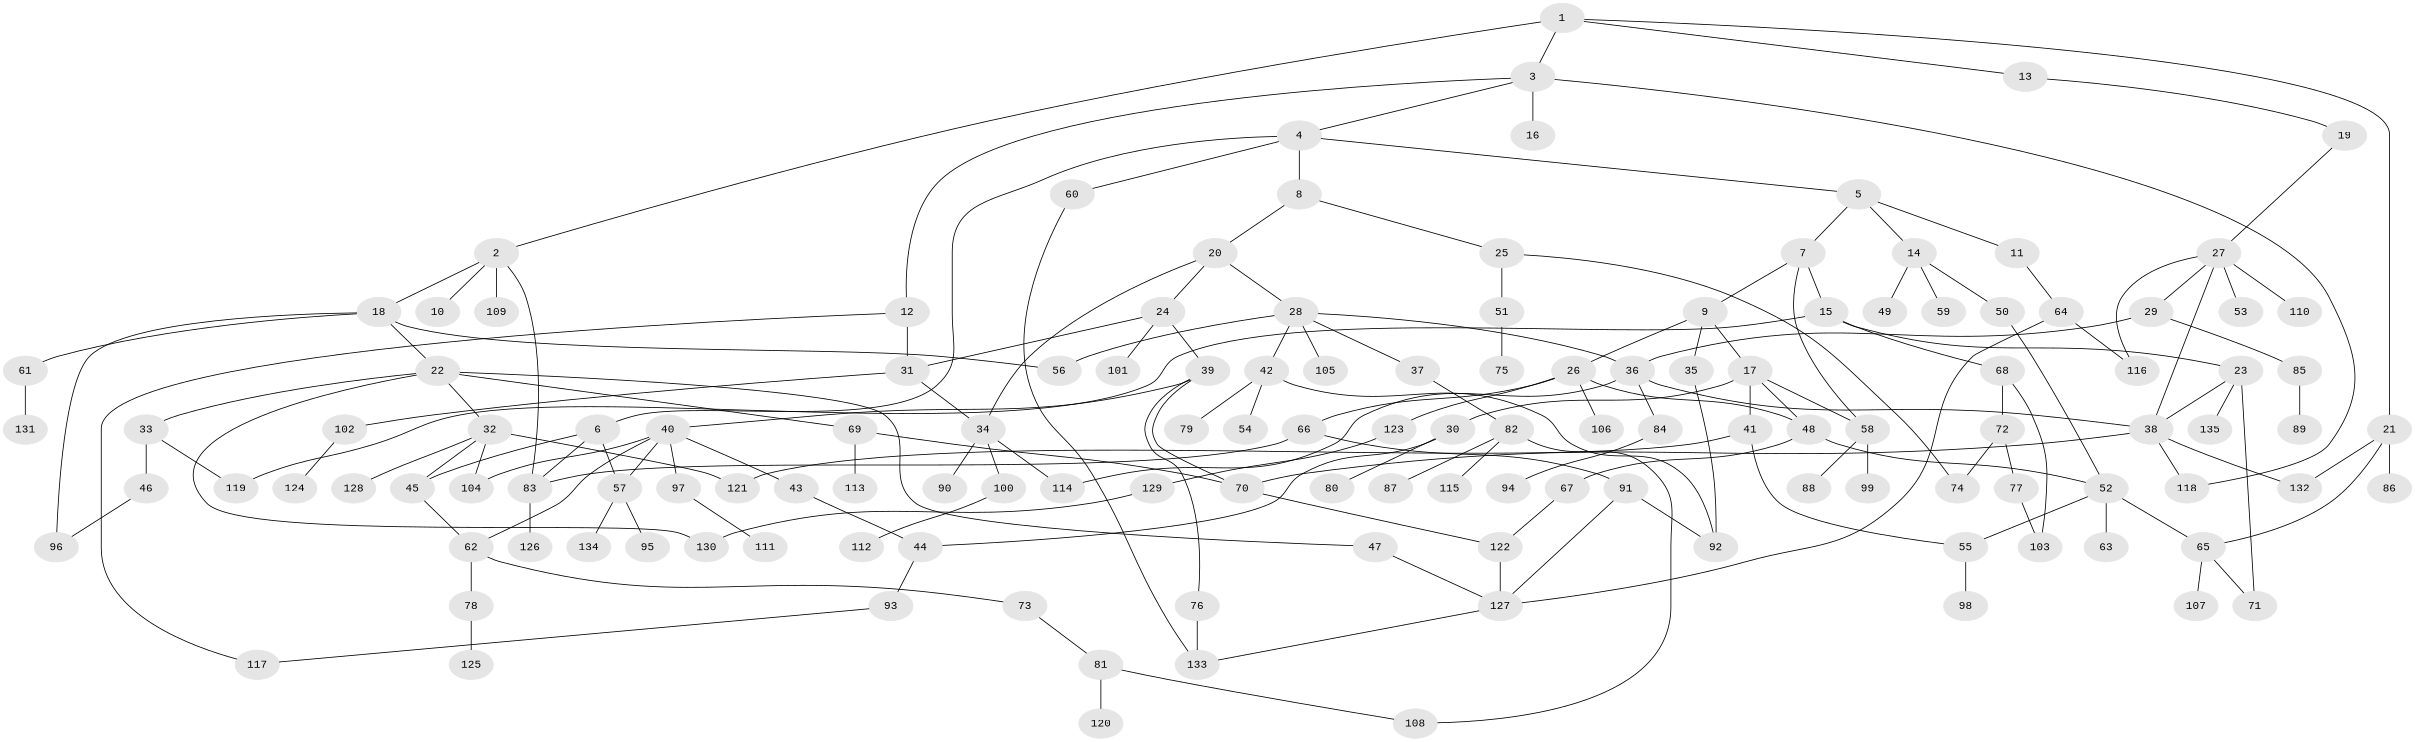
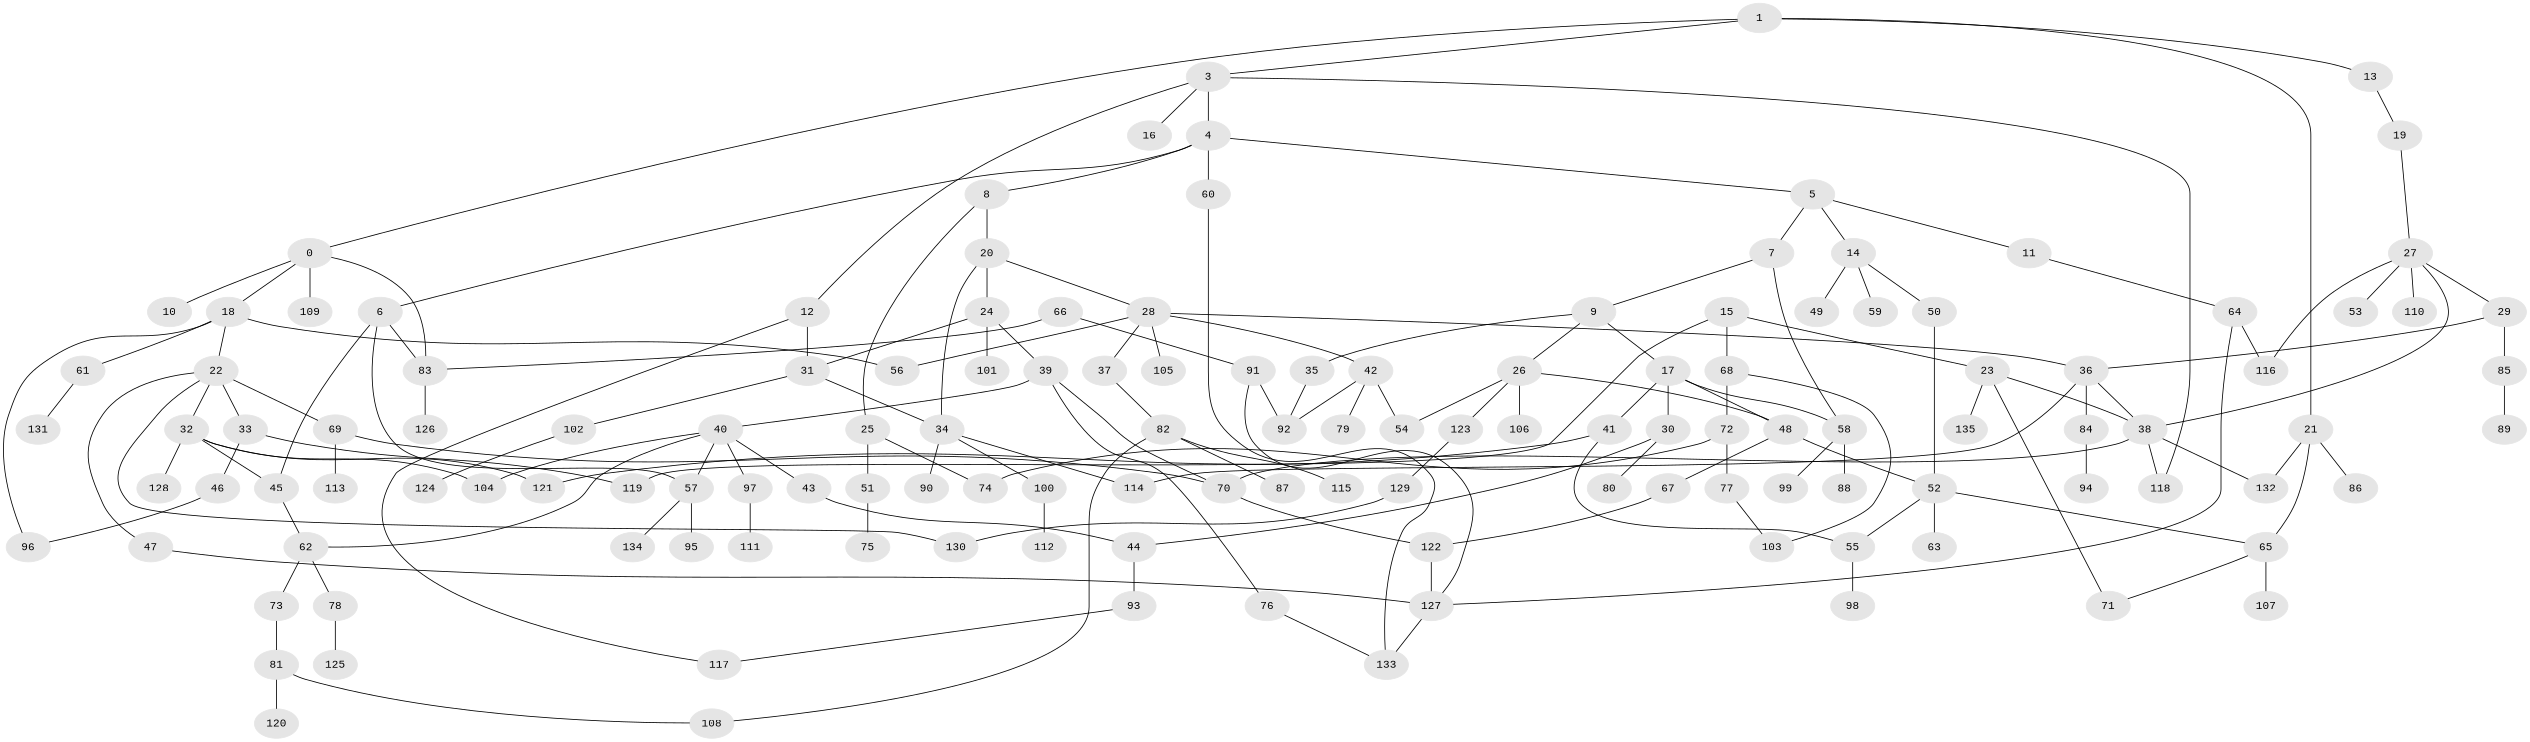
node "2": label "2" -> "0"
edge "7" -- "15": removed
edge "26" -- "66": now "26" -- "54"
